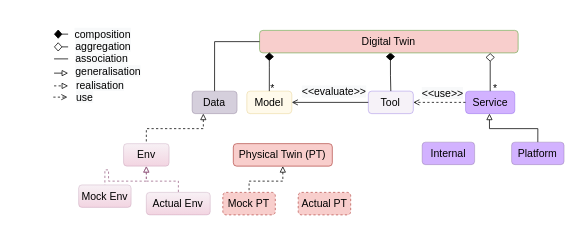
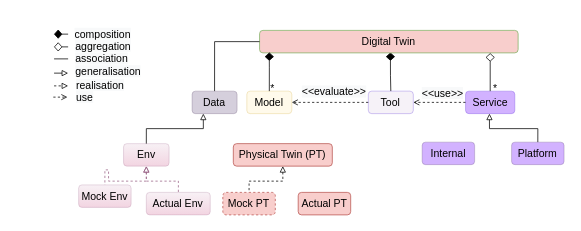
edge "Tool" -> "Model": style solid -> dashed
edge "Env" -> "Data": style dashed -> solid
node "Actual PT": style dashed -> solid
